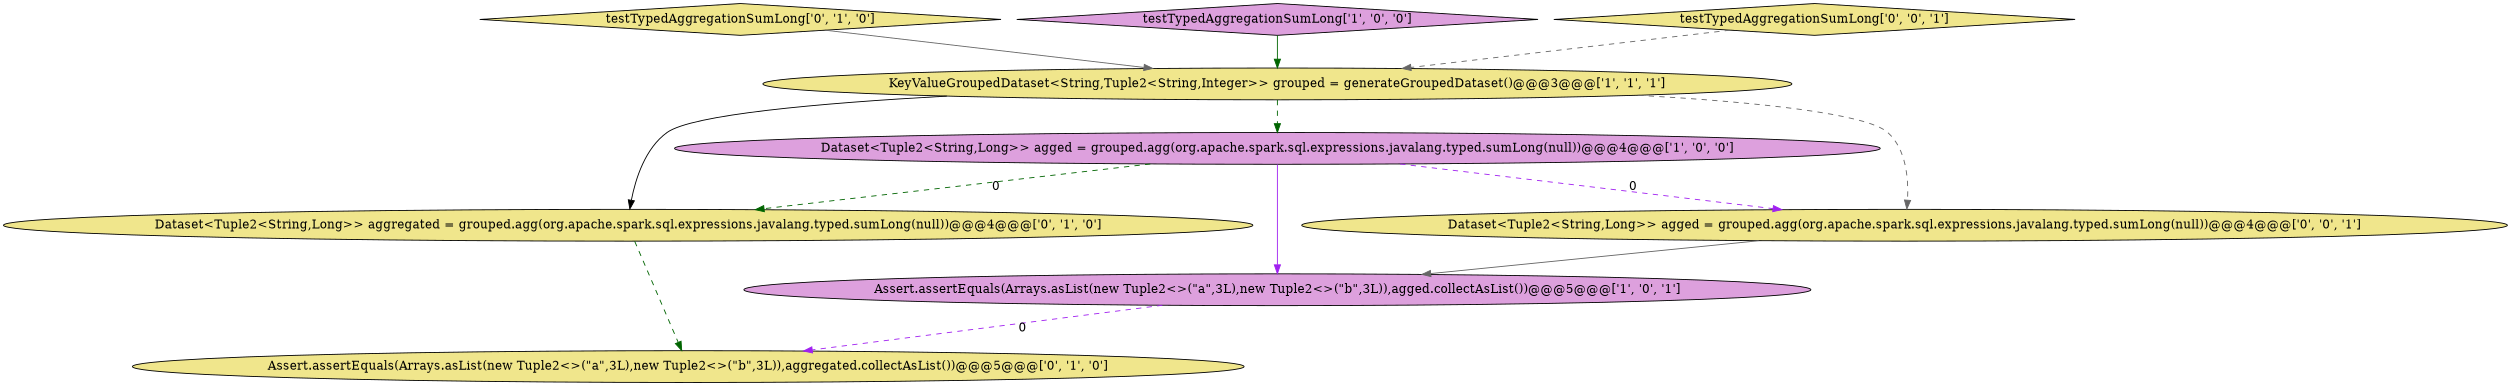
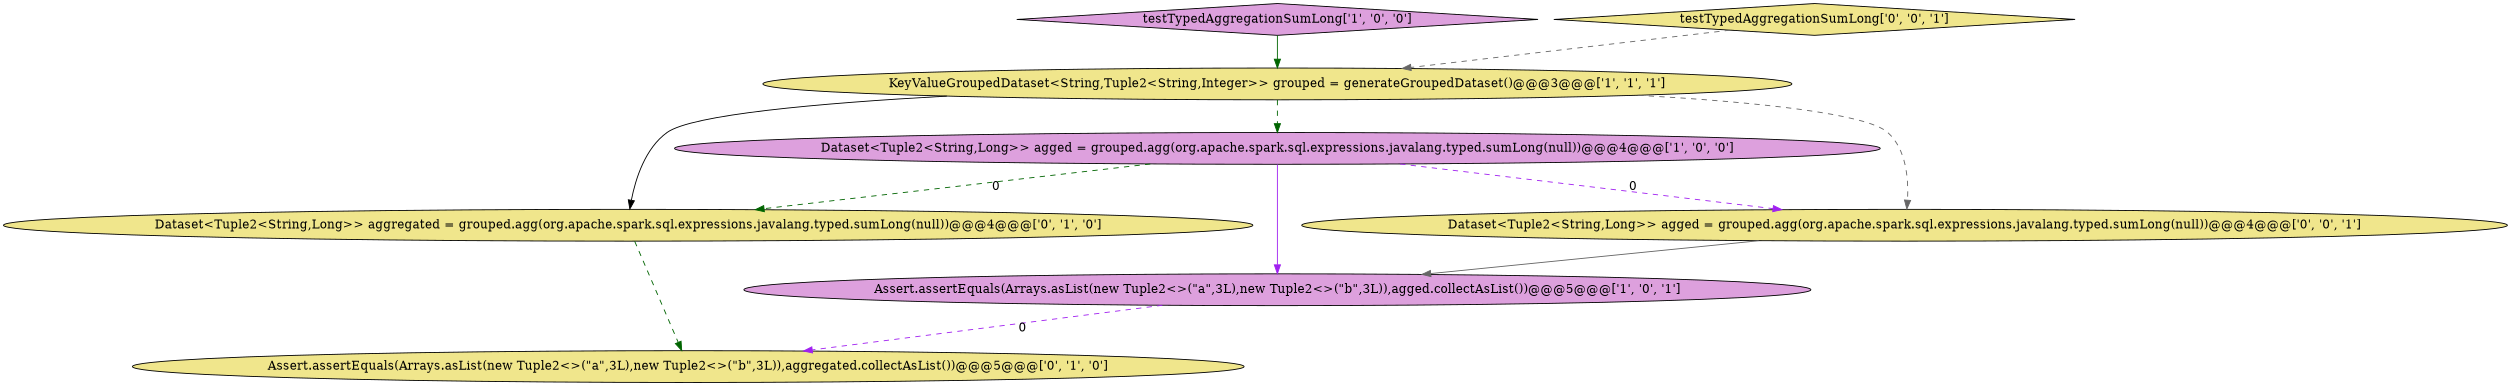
node "testTypedAggregationSumLong['0', '1', '0']": removed
